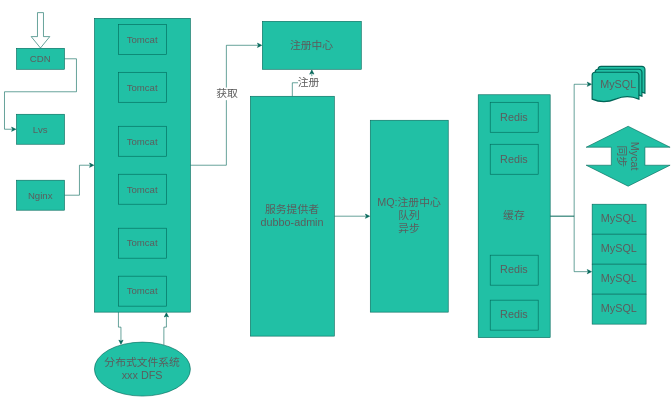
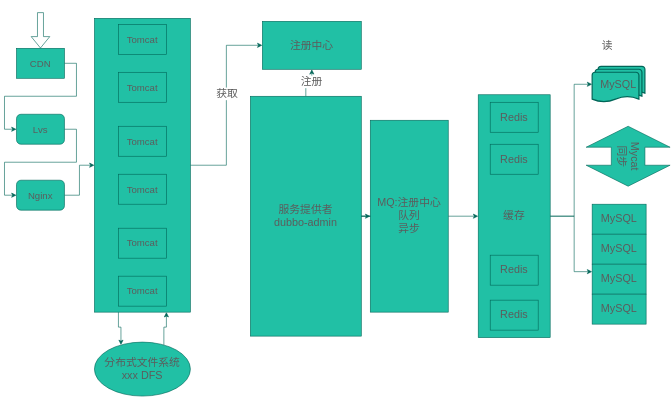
node "读": added
node "CDN": size 48x21 -> 48x30
node "Lvs": shape rectangle -> rounded rectangle
edge "Lvs" -> "Nginx": added
node "Nginx": shape rectangle -> rounded rectangle
node "服务提供者 dubbo-admin": size 84x240 -> 111x240
edge "MQ:注册中心 队列 异步" -> "缓存": added
